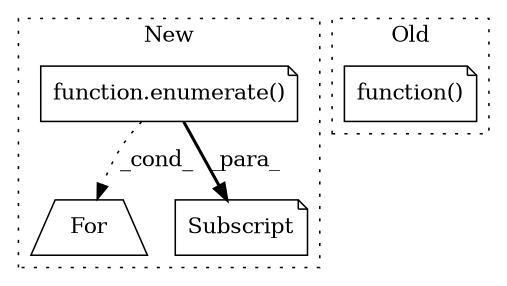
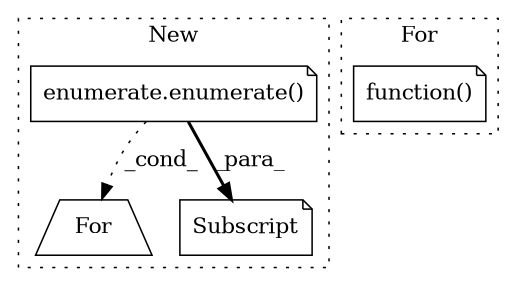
cluster "Old": label "Old" -> "For"
node "function.enumerate()": label "function.enumerate()" -> "enumerate.enumerate()"
